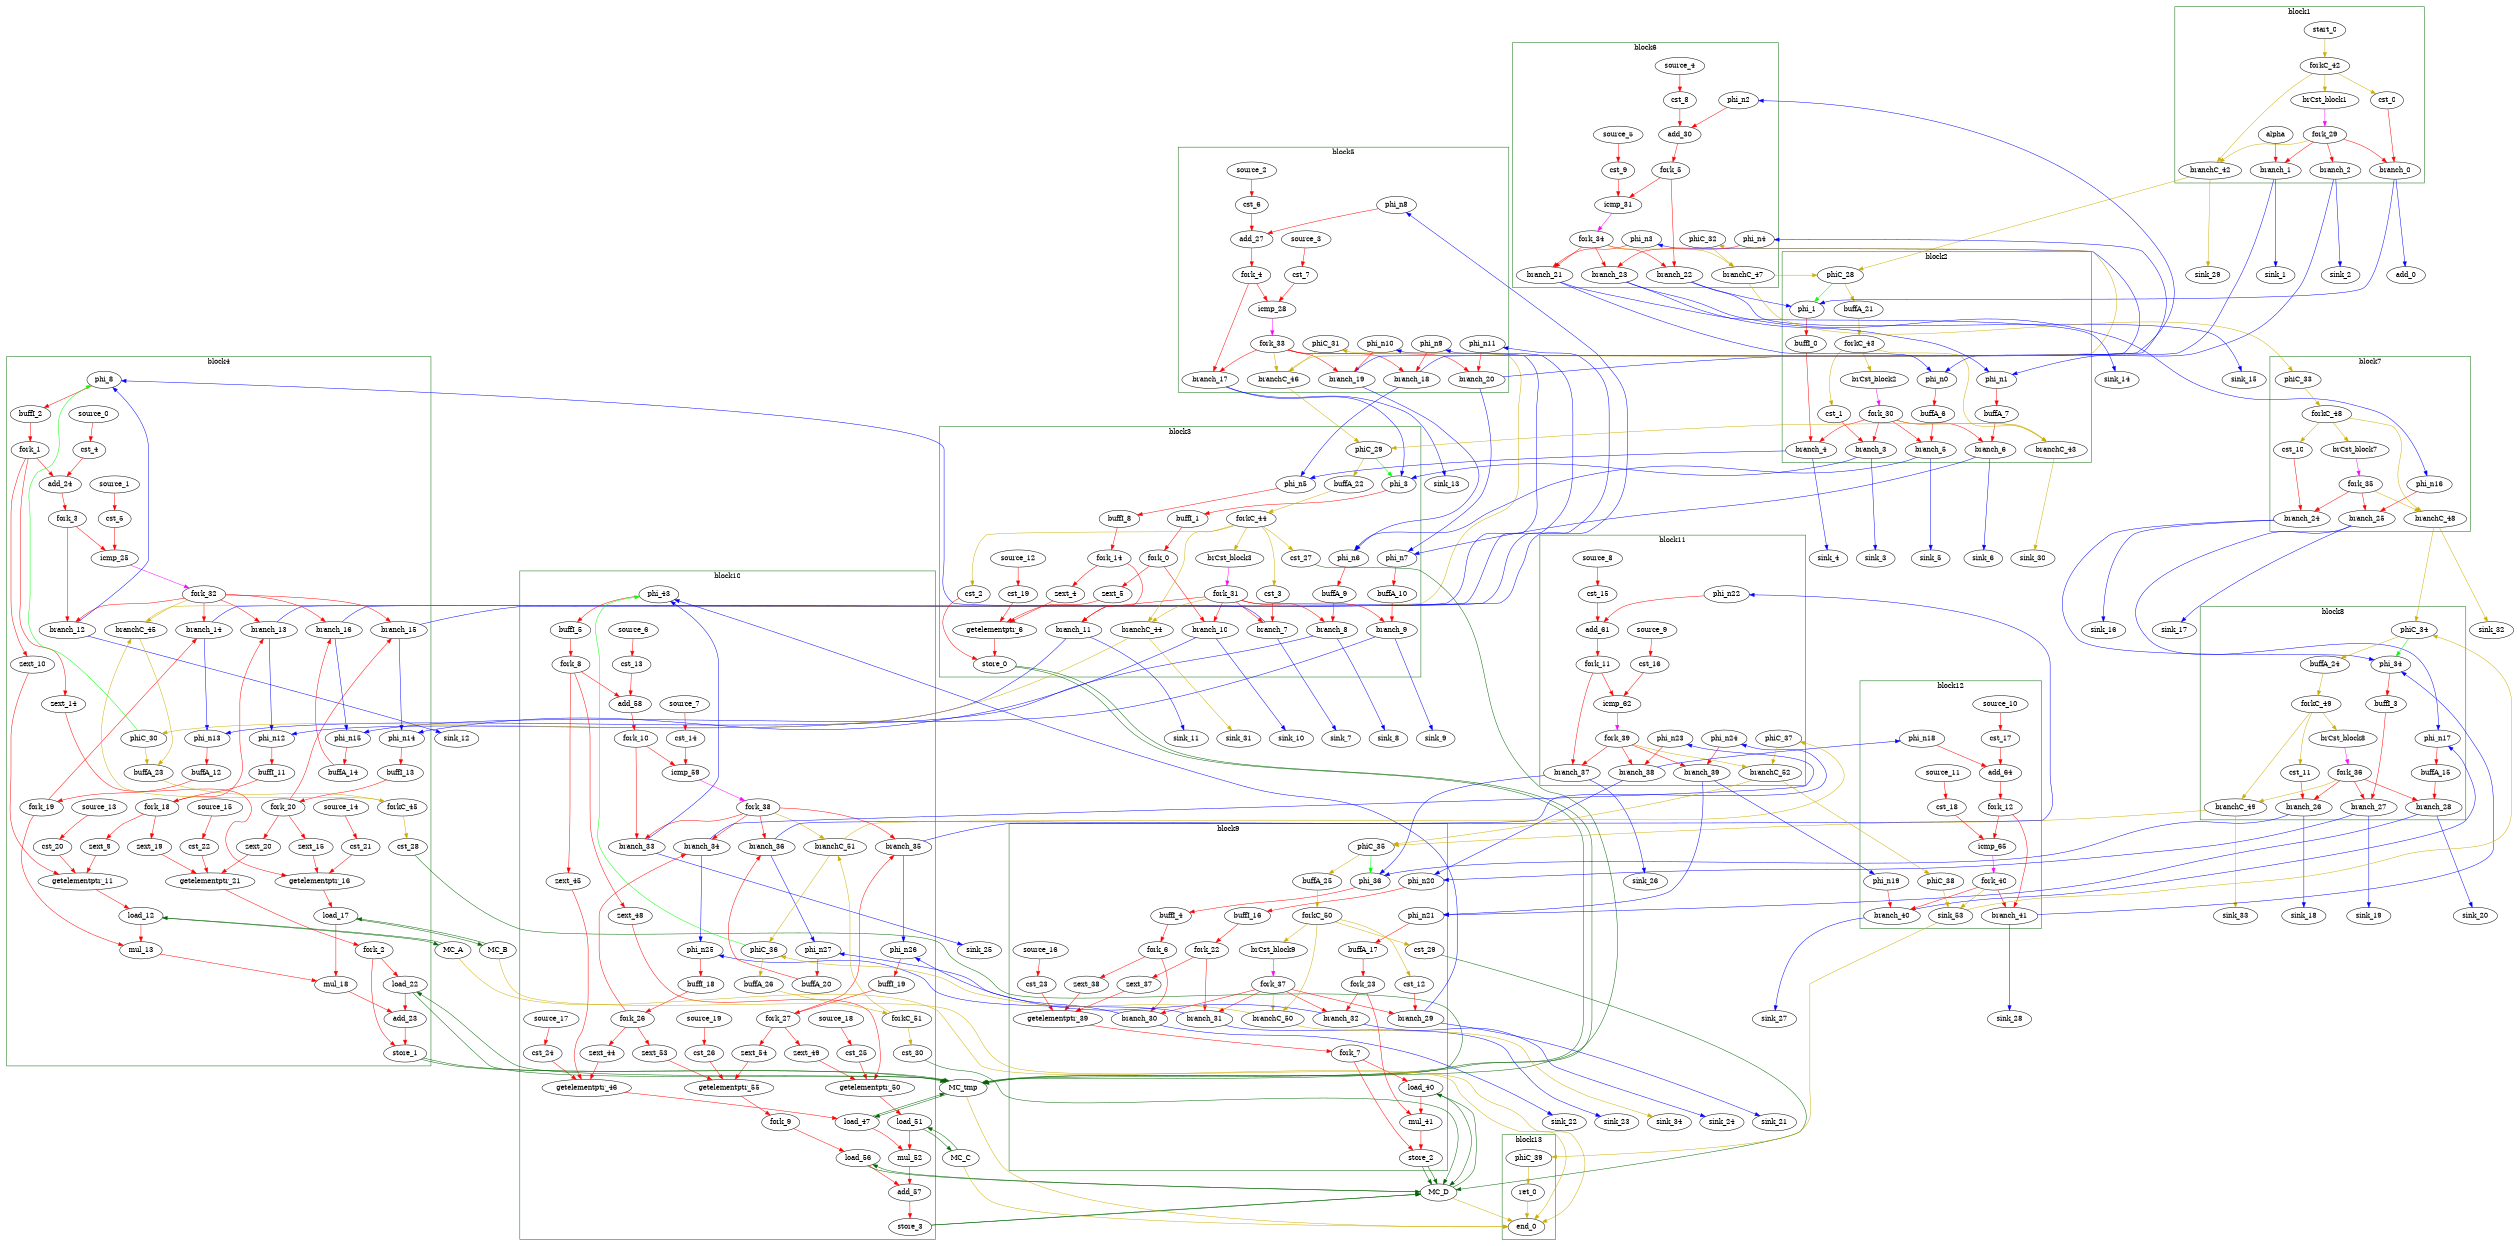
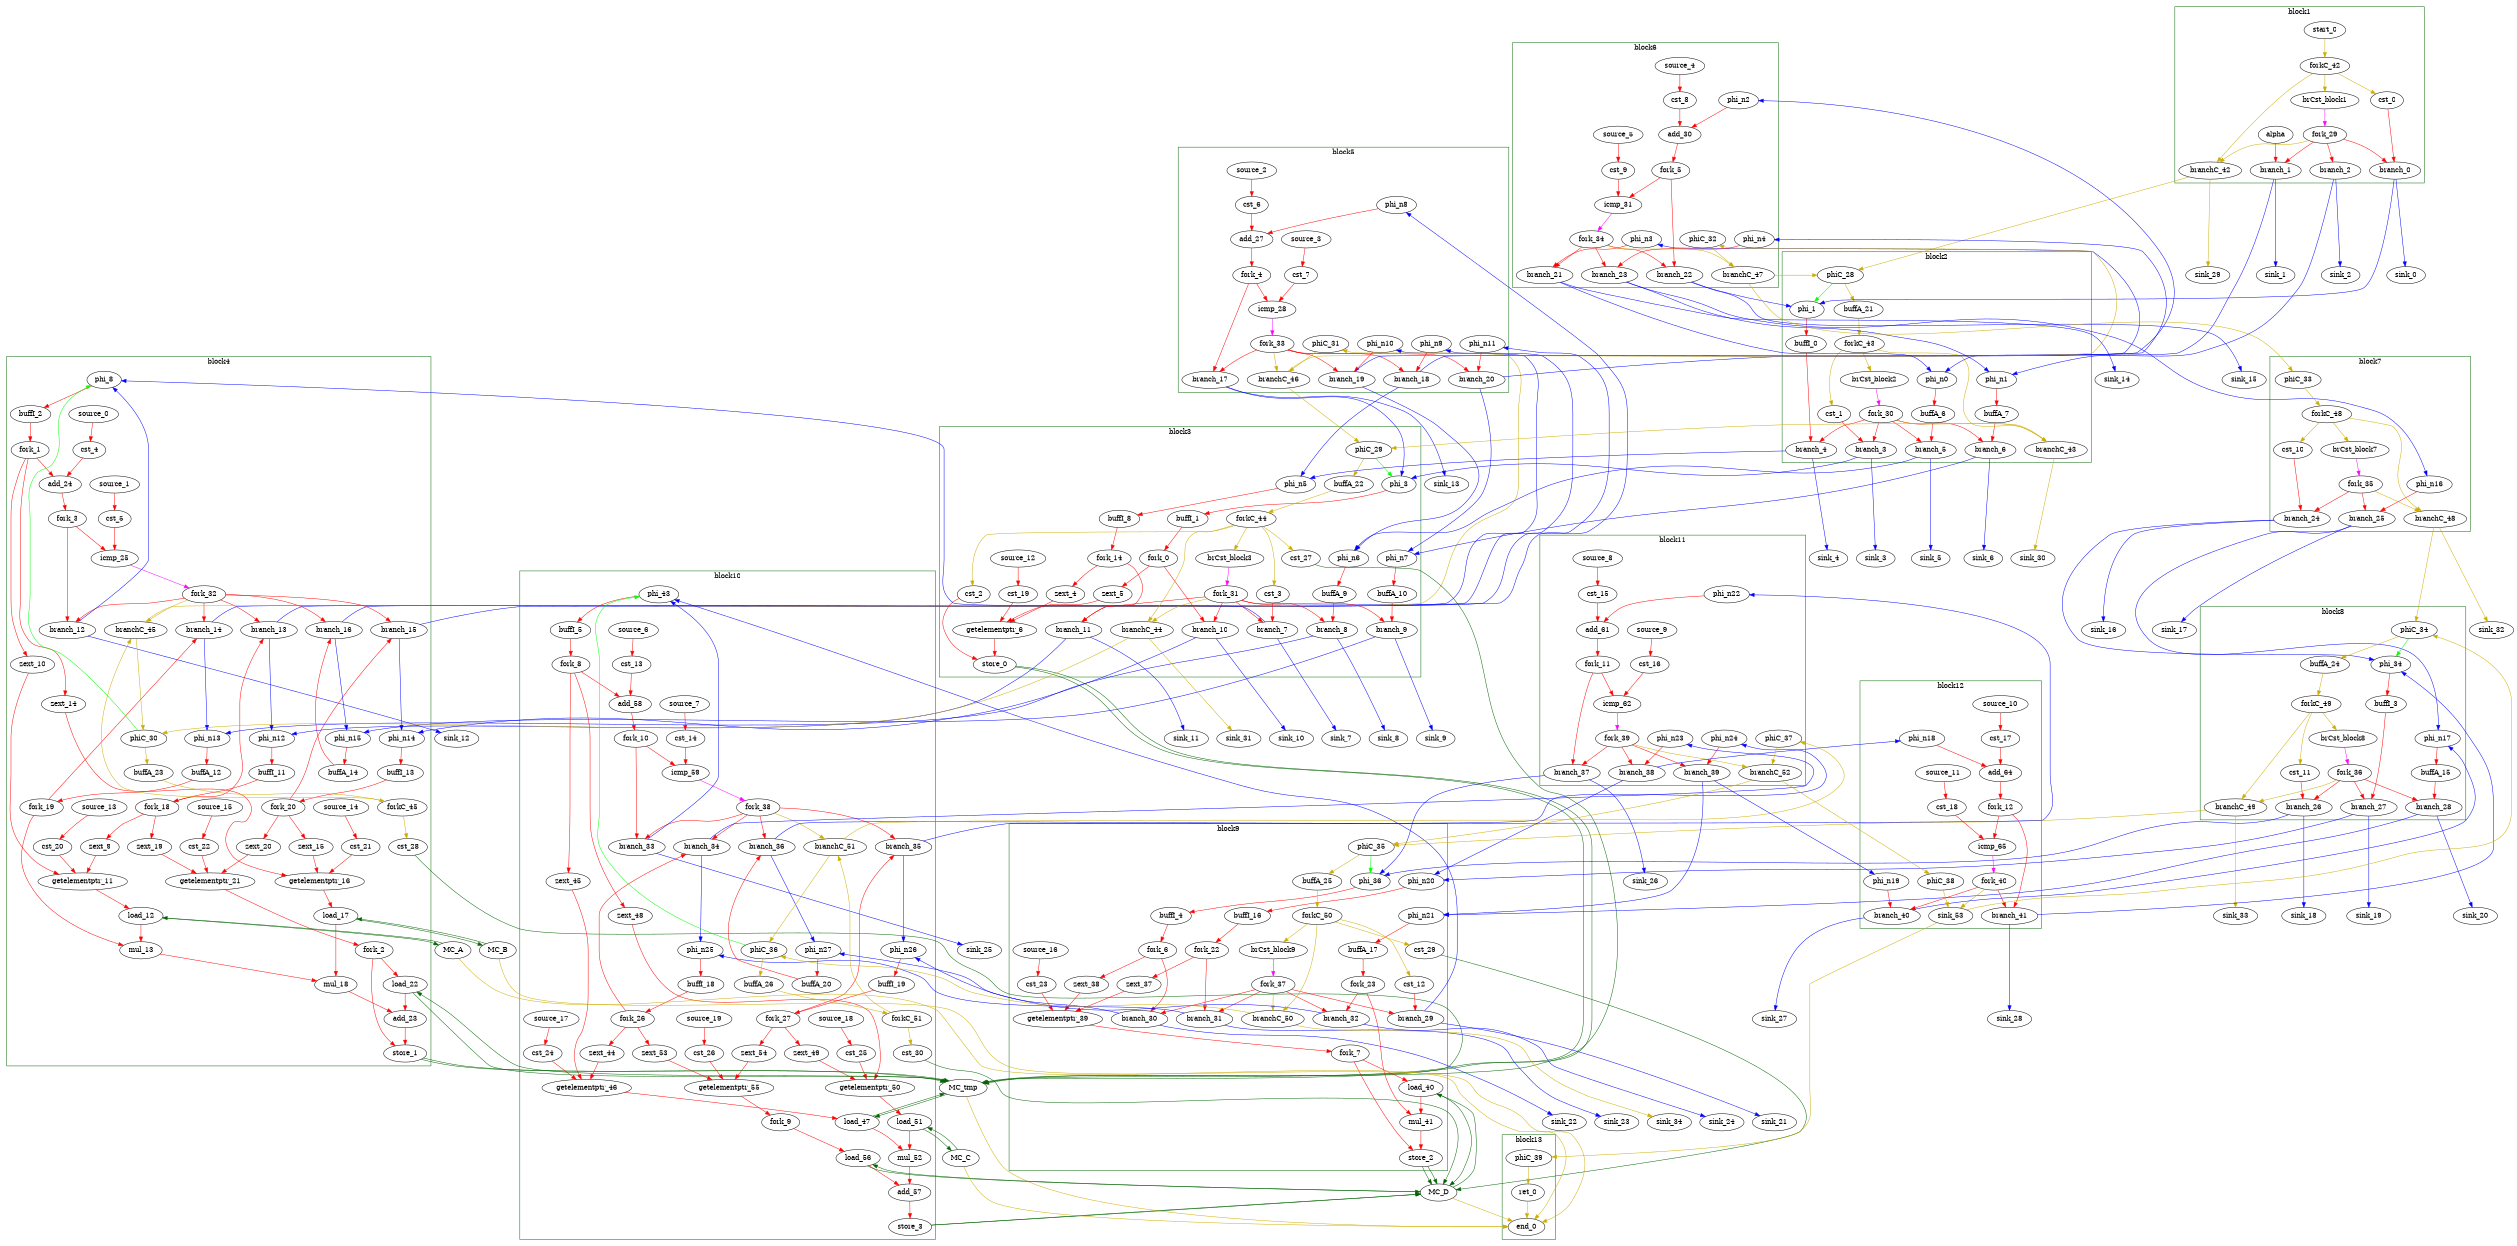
node "add_0": label "add_0" -> "sink_0"
edge "branchC_45" -> "buffA_23": now "branchC_45" -> "phiC_30"
